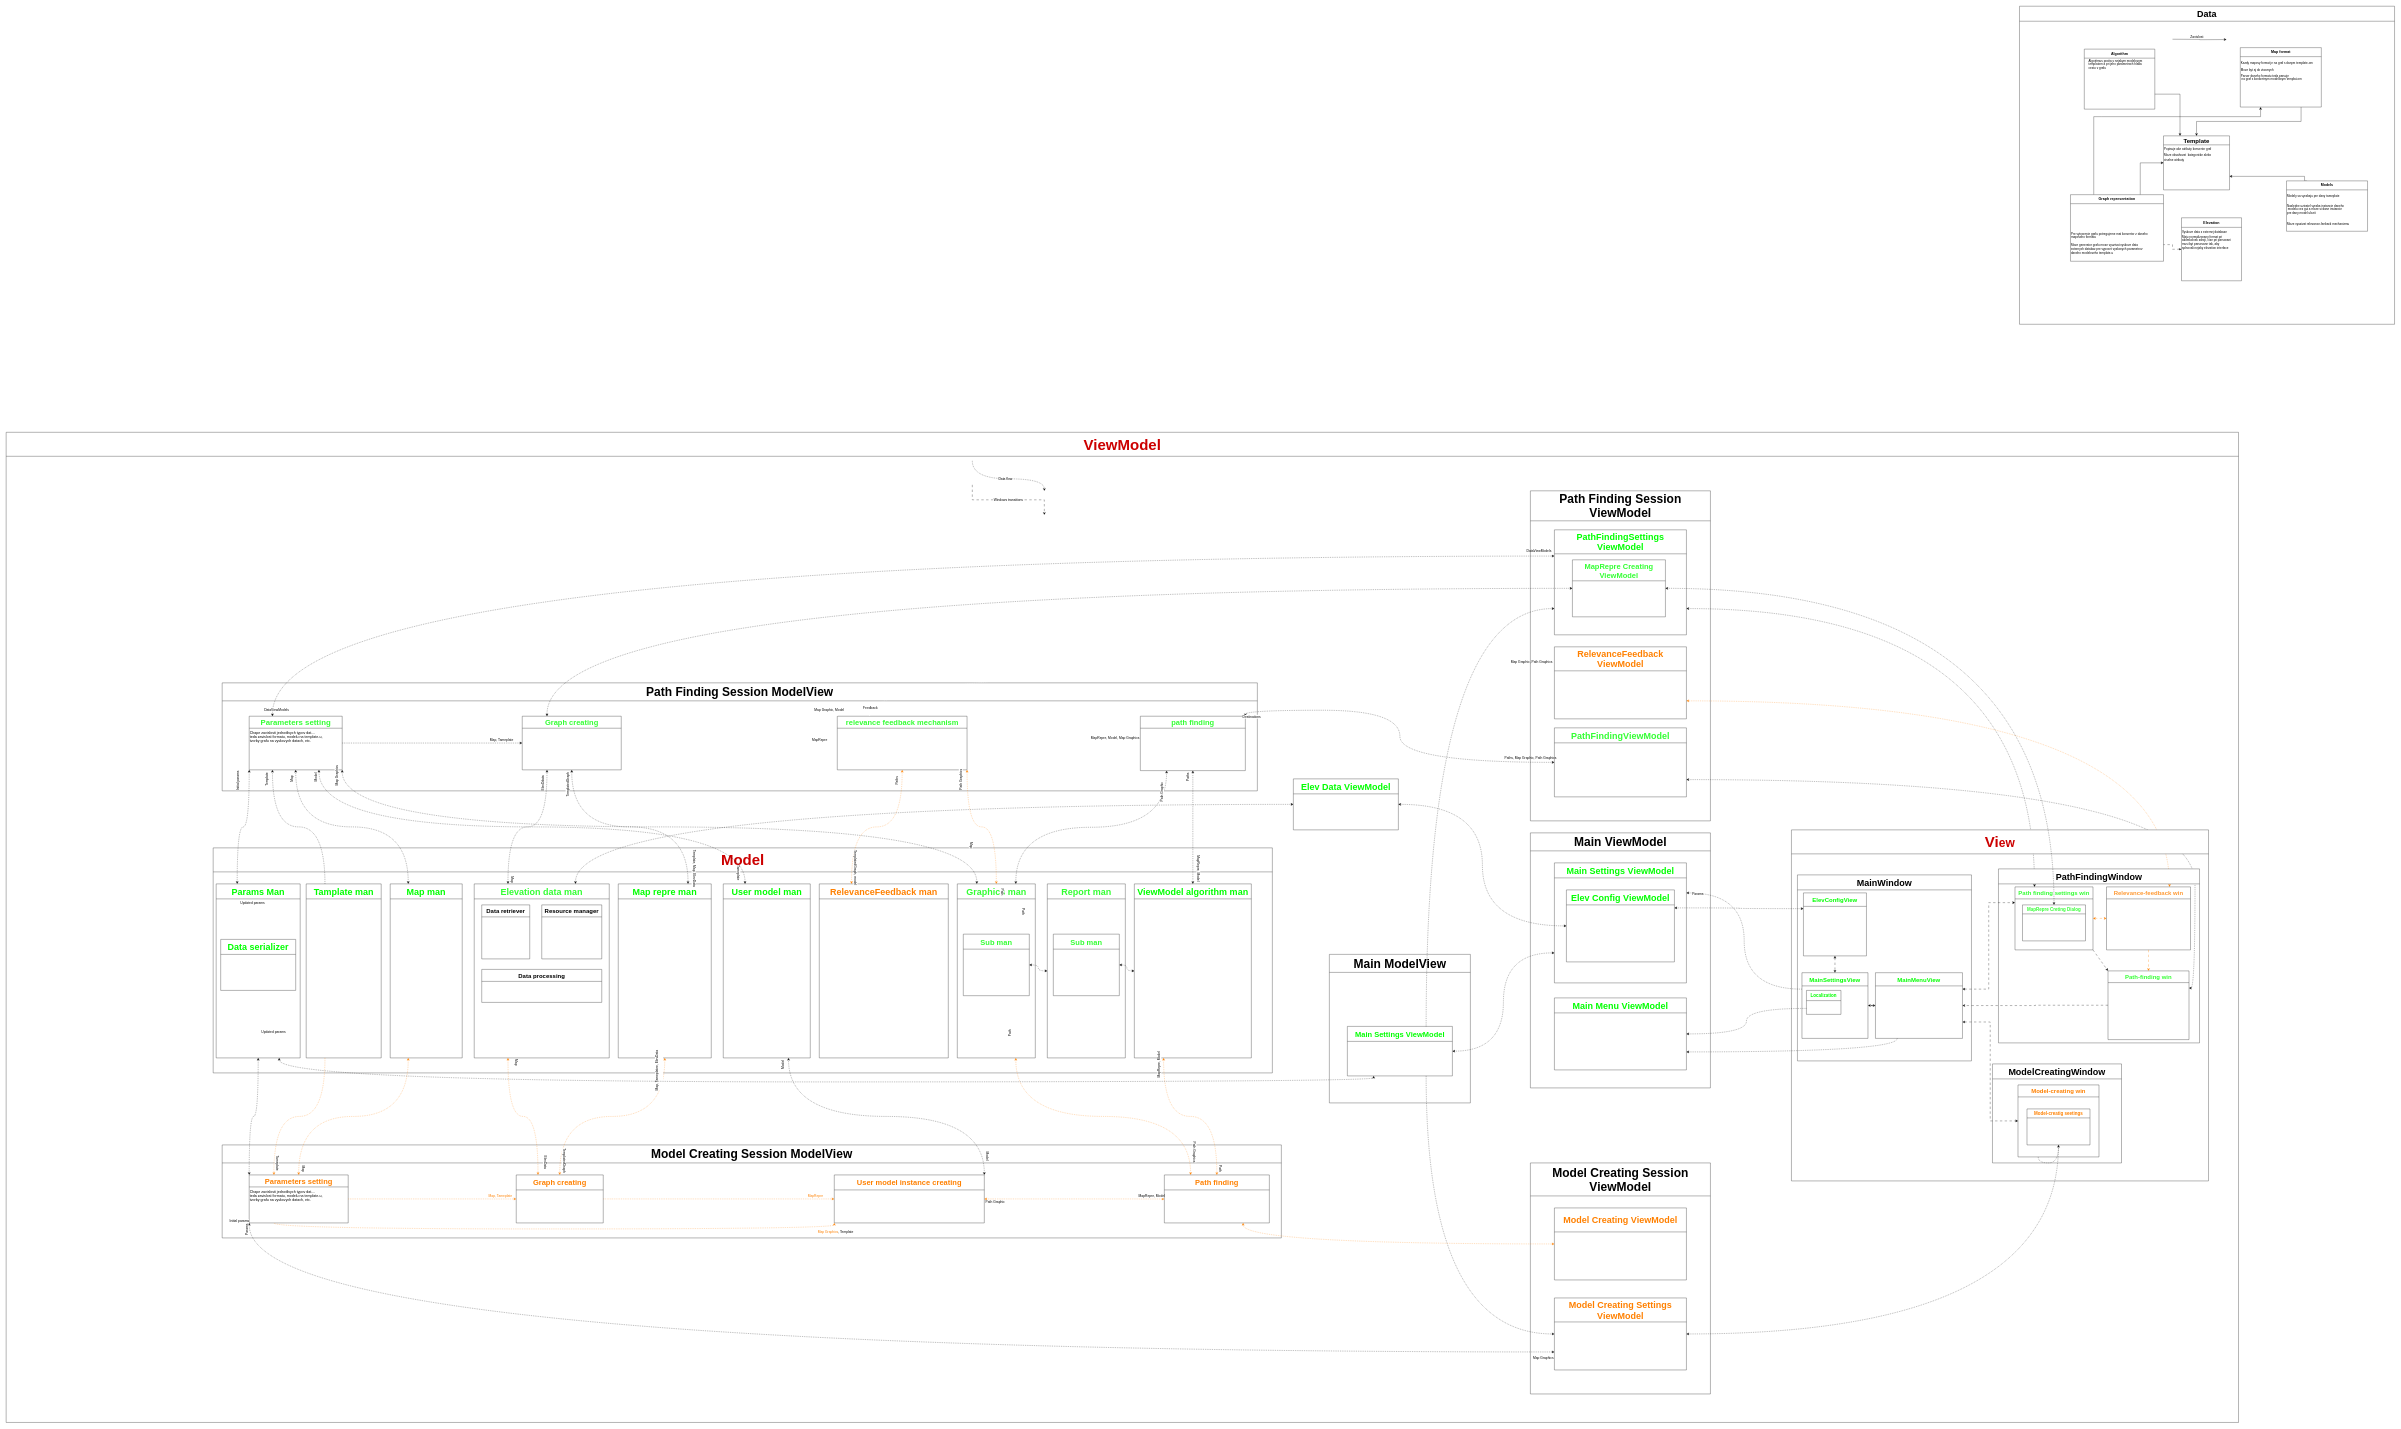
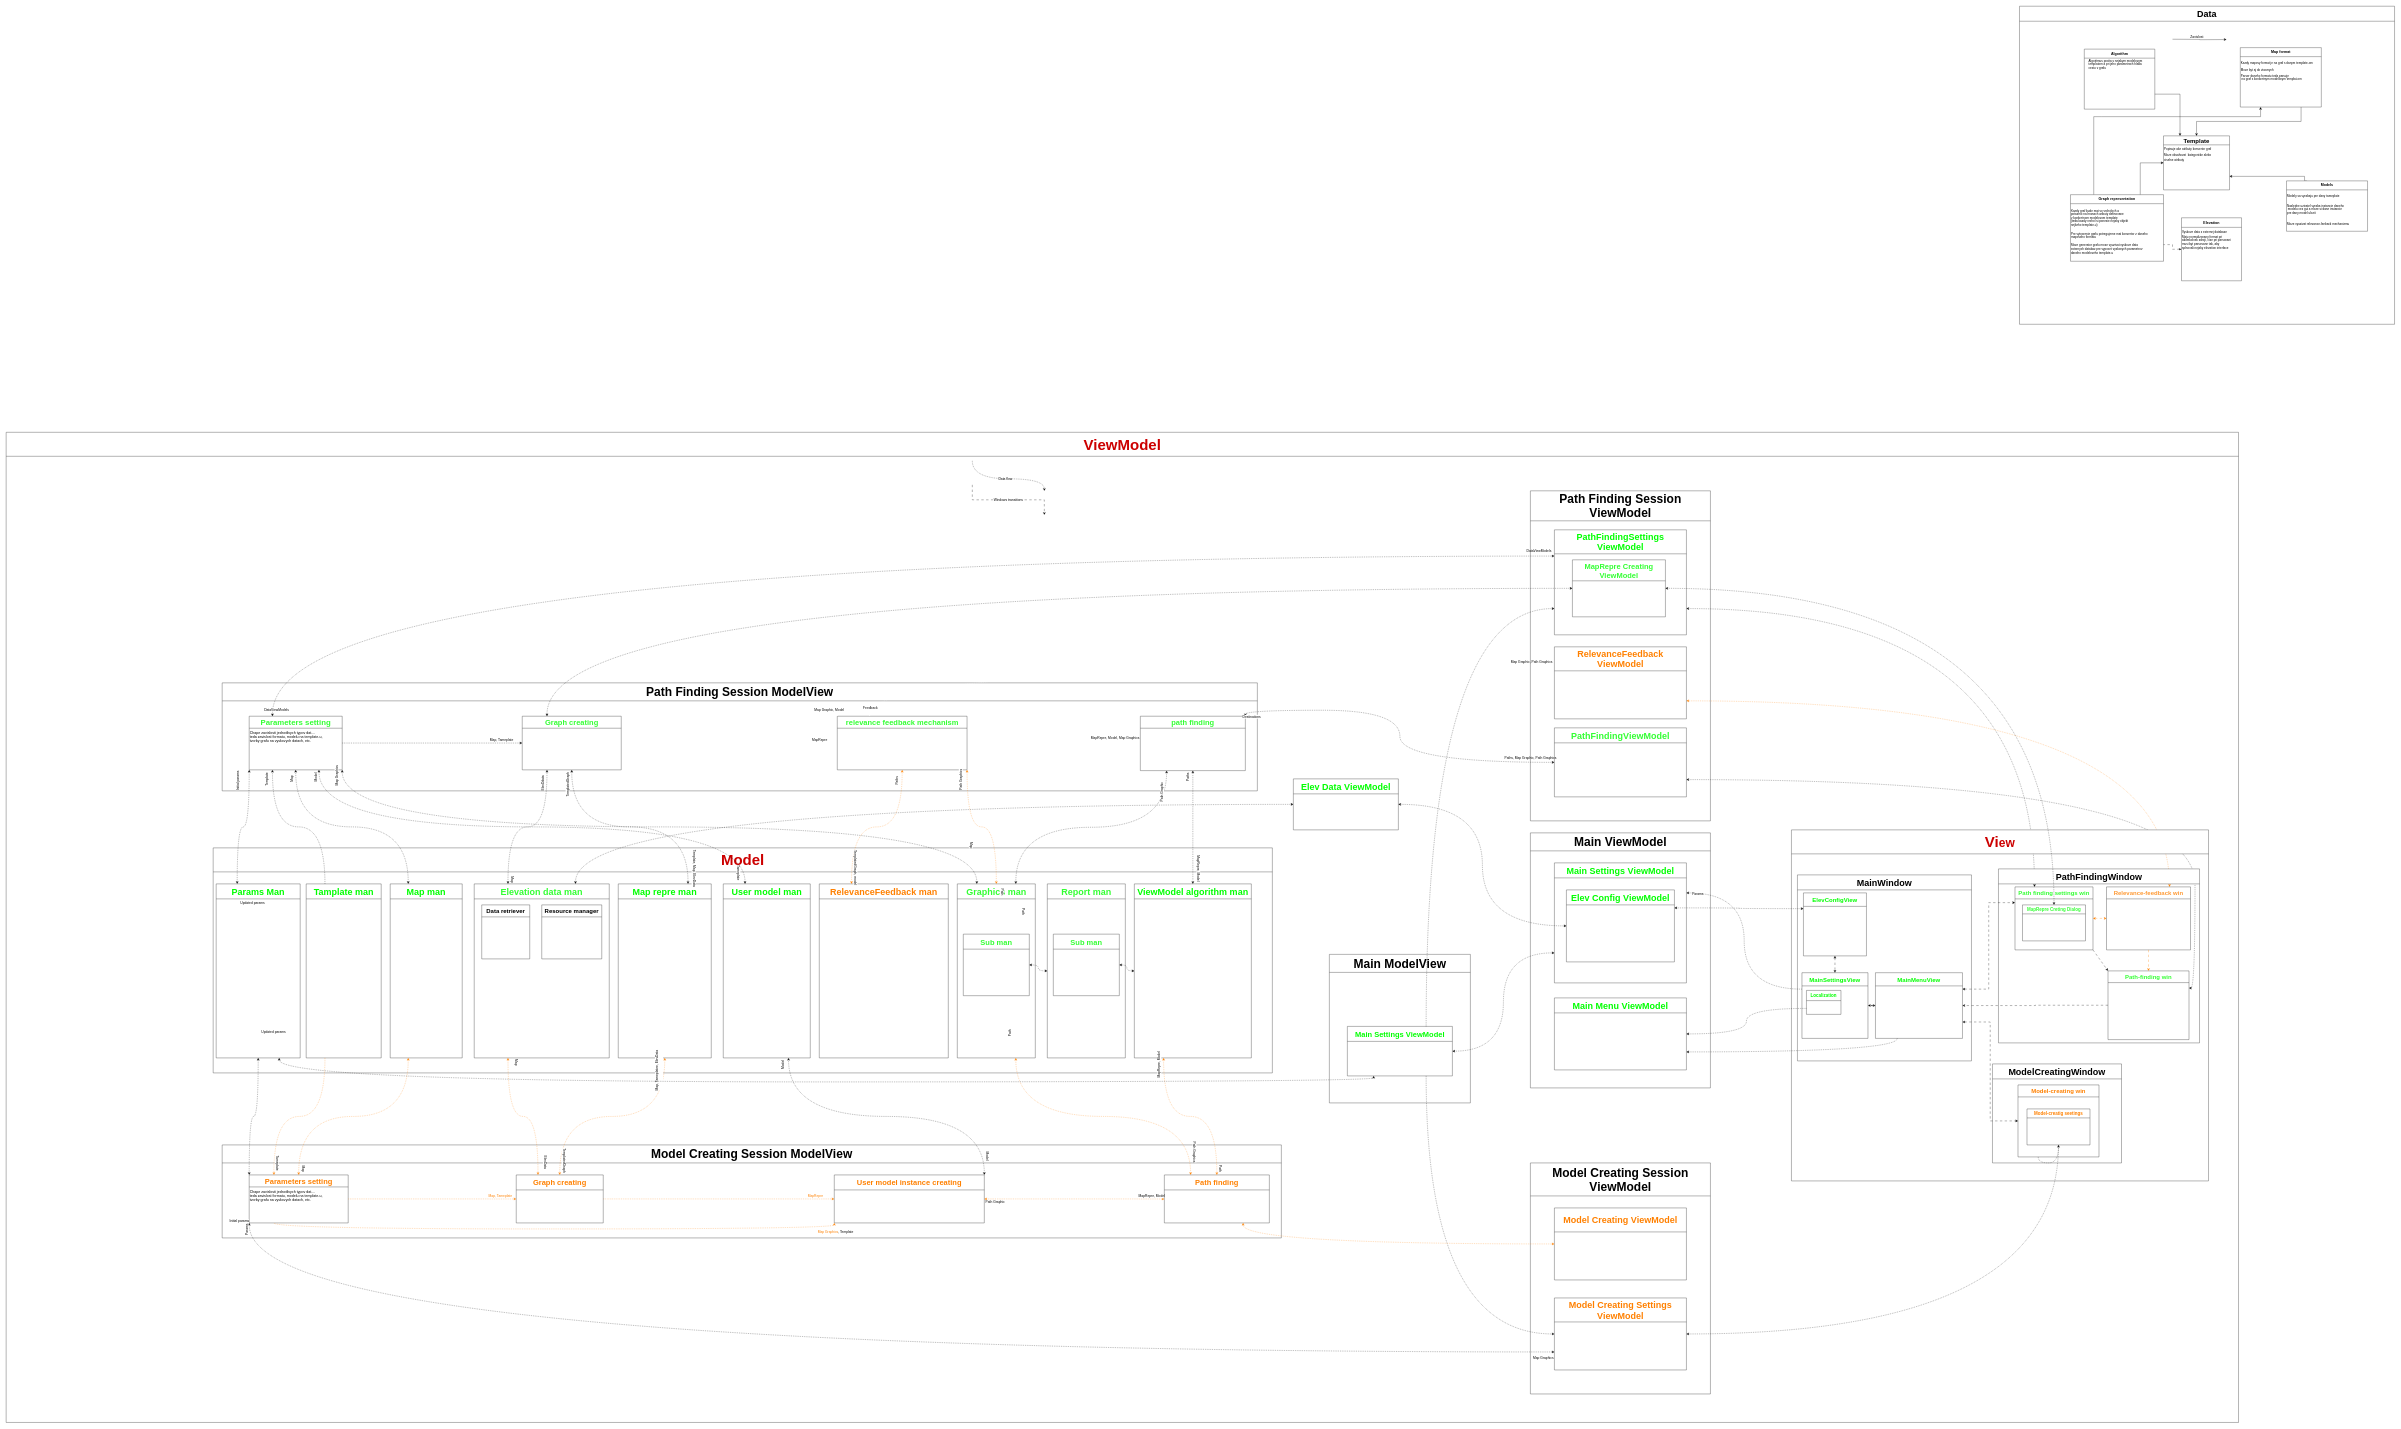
node "Kazdy graf bude mat vo vrcholoch a potazmo na hranach aributy definovane v konkretnom modelovom template (teda kazdy vrchol si ponesie nejaky objekt nejkeho template-u)": added
node "Data serializer": removed
node "Data processing": removed
